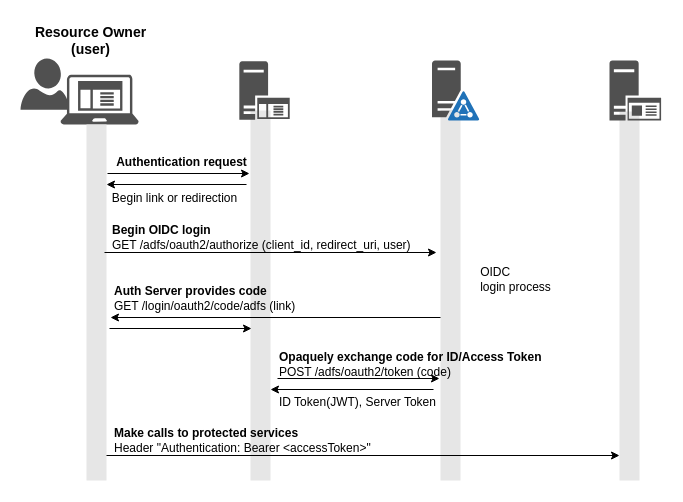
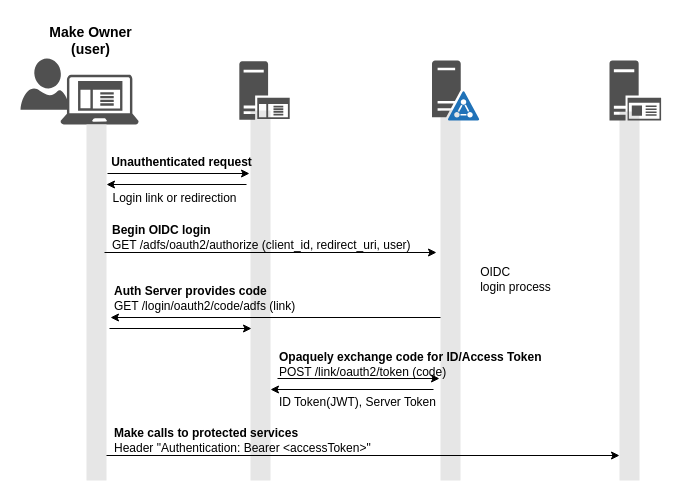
node "Resource Owner (user)": label "Resource Owner (user)" -> "Make Owner (user)"
node "Authentication request": label "Authentication request" -> "Unauthenticated request"
node "Begin link or redirection": label "Begin link or redirection" -> "Login link or redirection"
node "Opaquely exchange code for ID/Access Token POST /adfs/oauth2/token (code)": label "Opaquely exchange code for ID/Access Token POST /adfs/oauth2/token (code)" -> "Opaquely exchange code for ID/Access Token POST /link/oauth2/token (code)"
